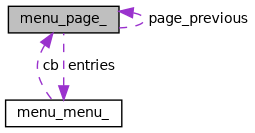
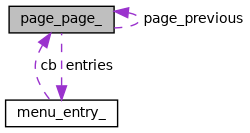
node "menu_page_": label "menu_page_" -> "page_page_"
node "menu_menu_": label "menu_menu_" -> "menu_entry_"
